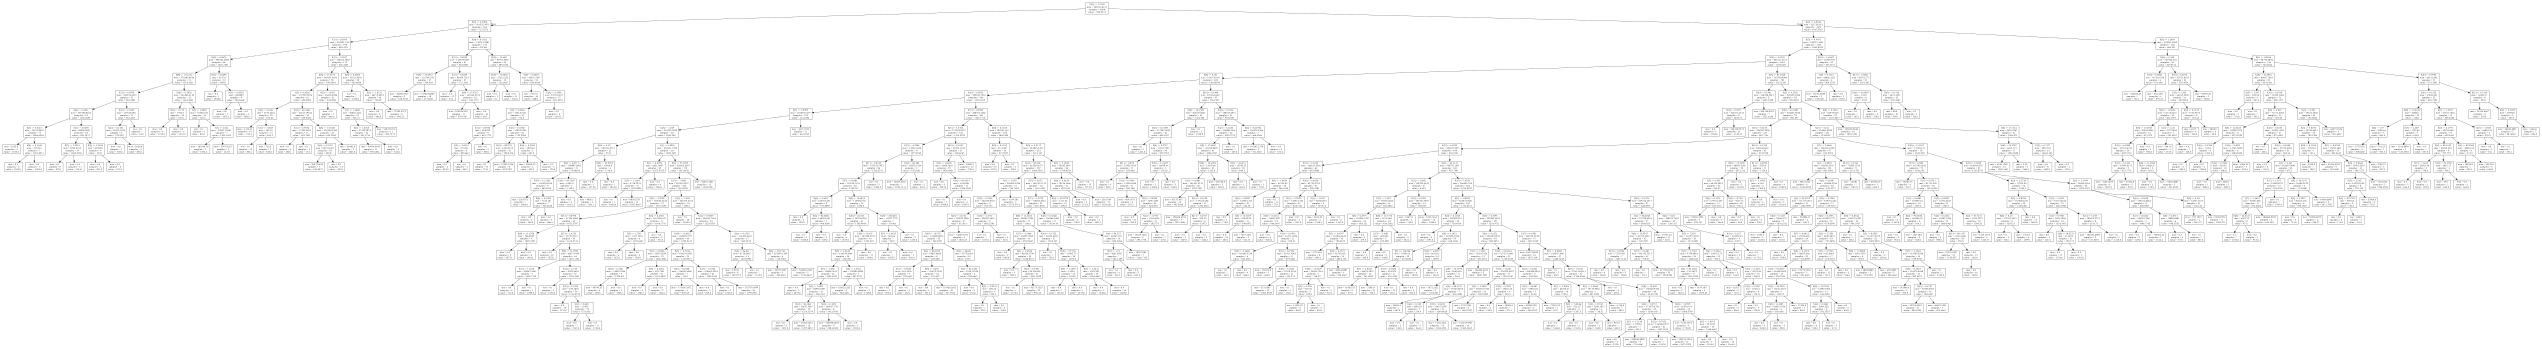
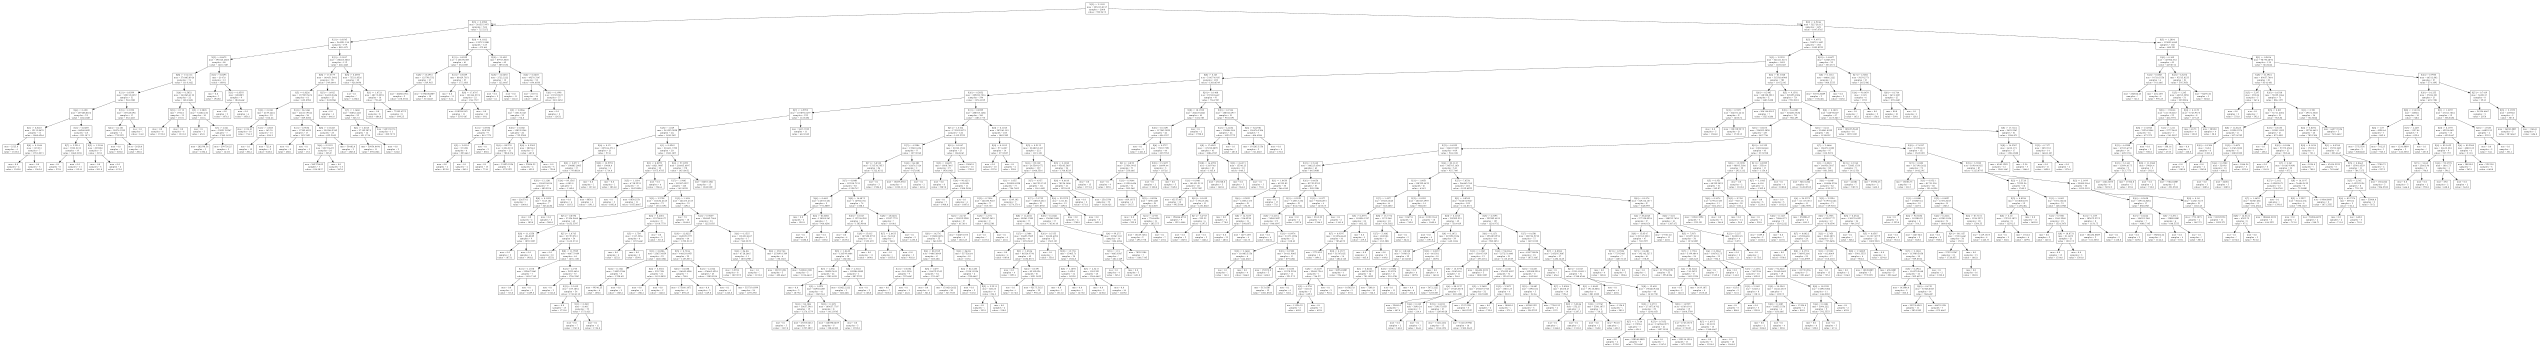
edge "X[7] <= 2.3001 mse = 5059.2771 samples = 29 value = 265.5862" -> "X[4] <= 91.0439 mse = 12.25 samples = 6 value = 159.5": added
